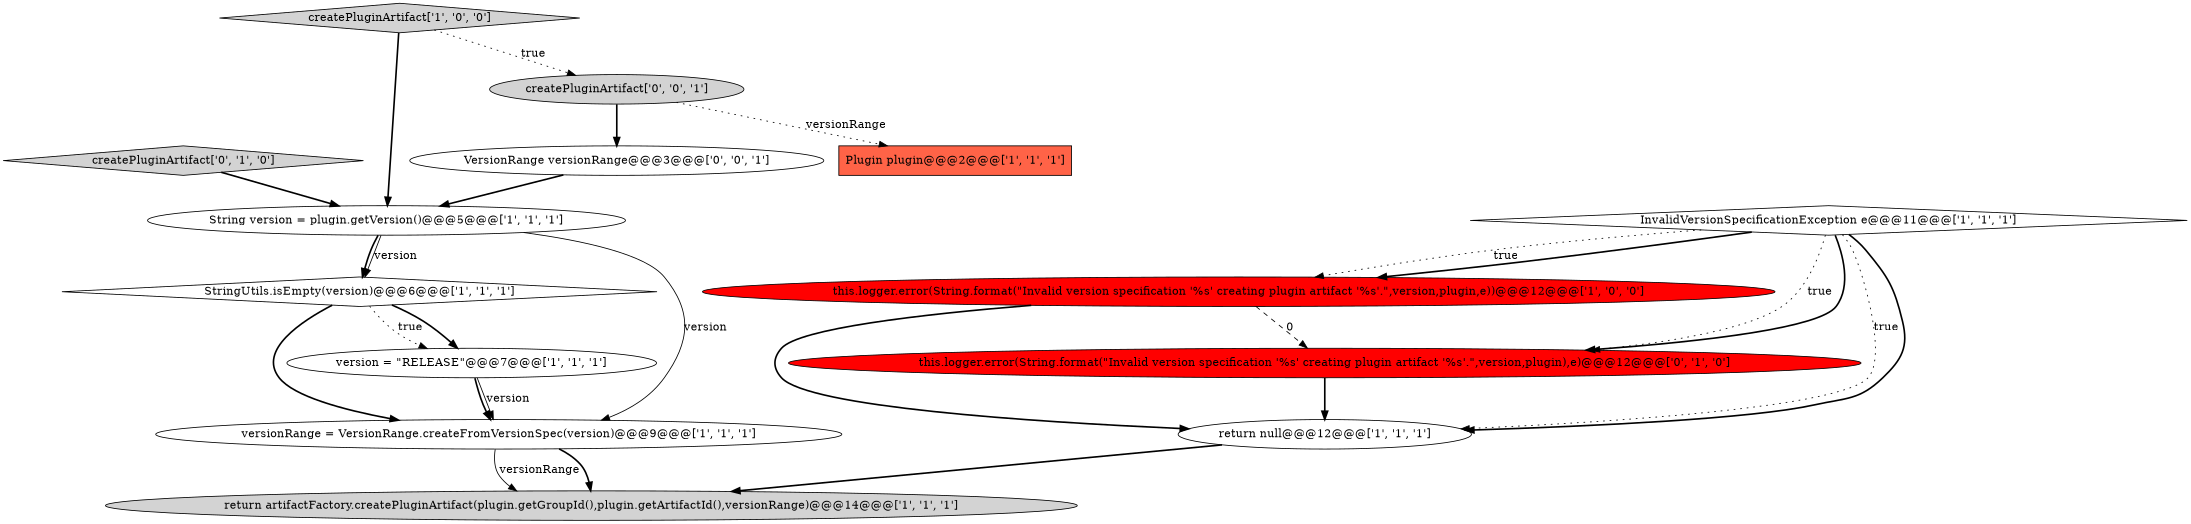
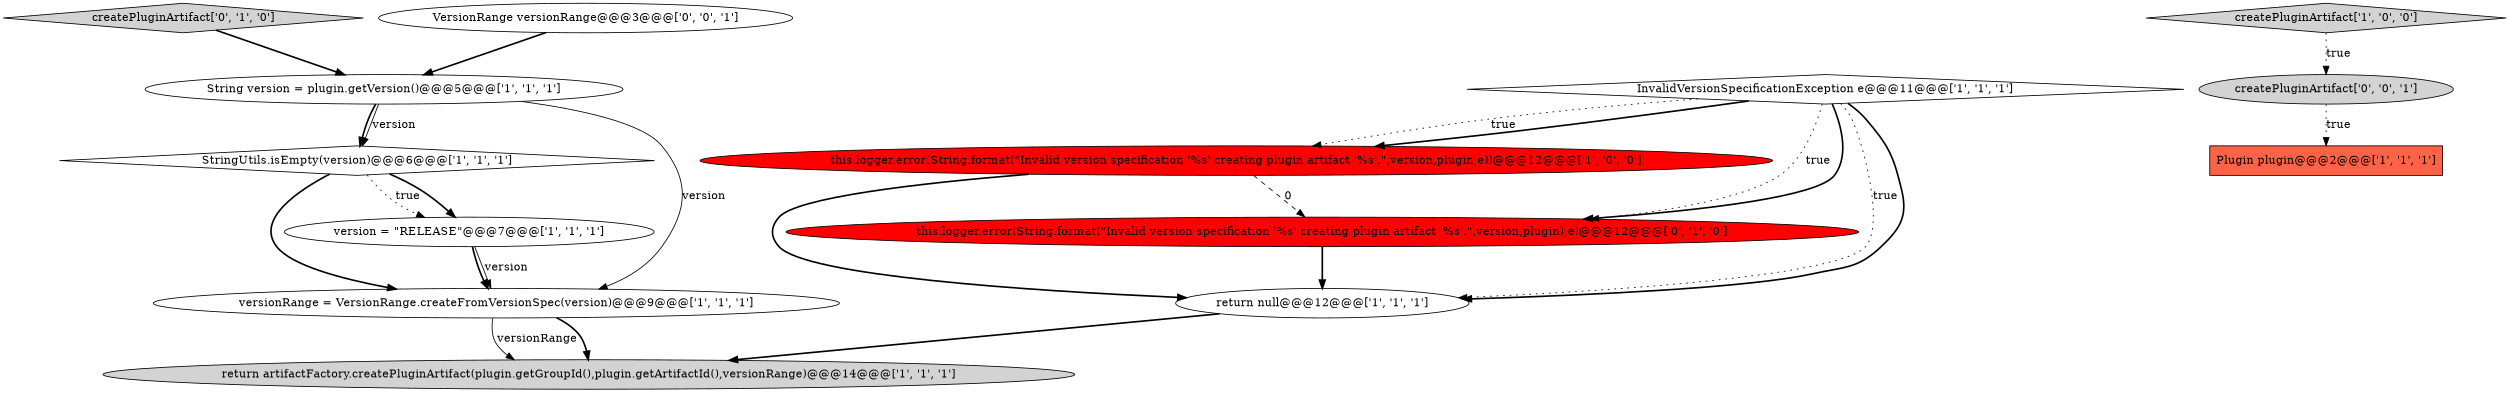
edge "createPluginArtifact['1', '0', '0']" -> "String version = plugin.getVersion()@@@5@@@['1', '1', '1']": removed
edge "createPluginArtifact['0', '0', '1']" -> "VersionRange versionRange@@@3@@@['0', '0', '1']": removed
edge "createPluginArtifact['0', '0', '1']" -> "Plugin plugin@@@2@@@['1', '1', '1']": label "versionRange" -> "true"
